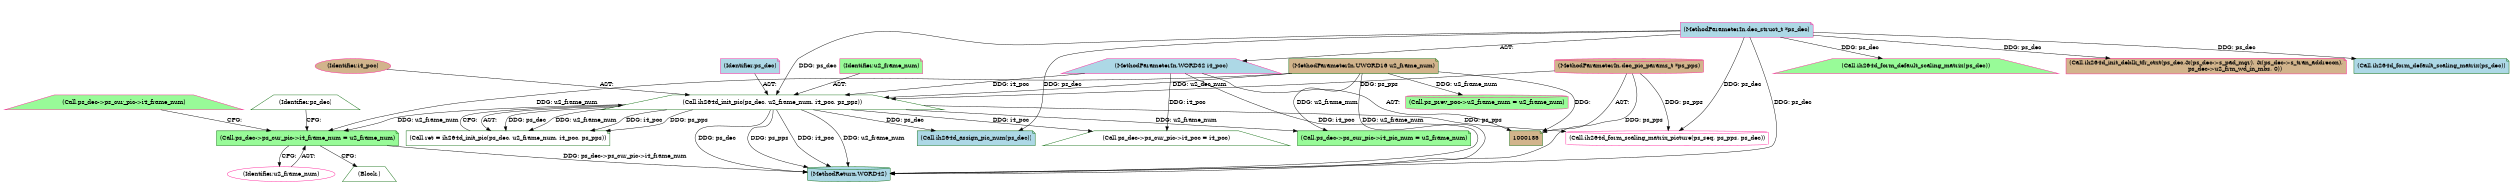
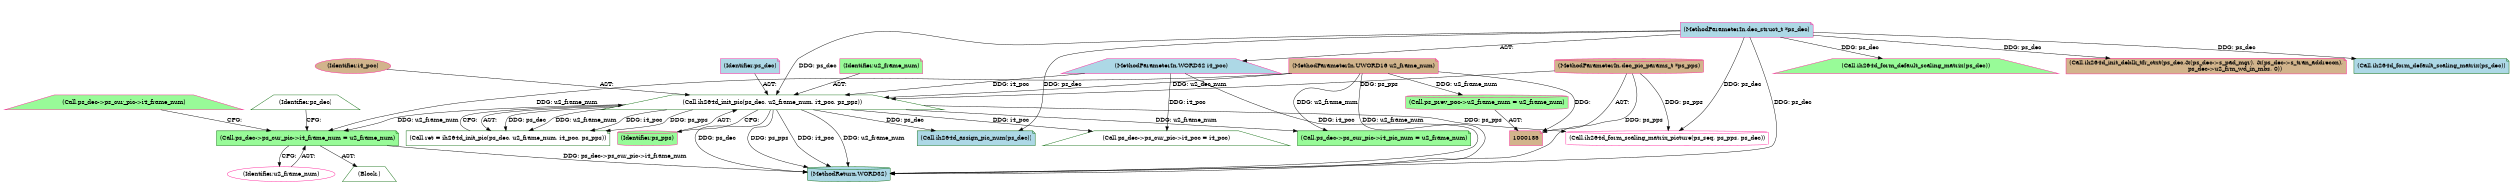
node "(MethodParameterIn,UWORD16 u2_frame_num)": color darkgreen -> deeppink
edge "(MethodParameterIn,WORD32 i4_poc)" -> "1000135": now "(Call,ps_prev_poc->u2_frame_num = u2_frame_num)" -> "1000135"
node "(Identifier,ps_pps)": added
node "1000135": color darkgreen -> deeppink
edge "(Call,ps_dec->ps_cur_pic->i4_frame_num = u2_frame_num)" -> "(Block,)": label "CFG: " -> "AST: "
node "(MethodReturn,WORD42)": label "(MethodReturn,WORD42)" -> "(MethodReturn,WORD32)"
